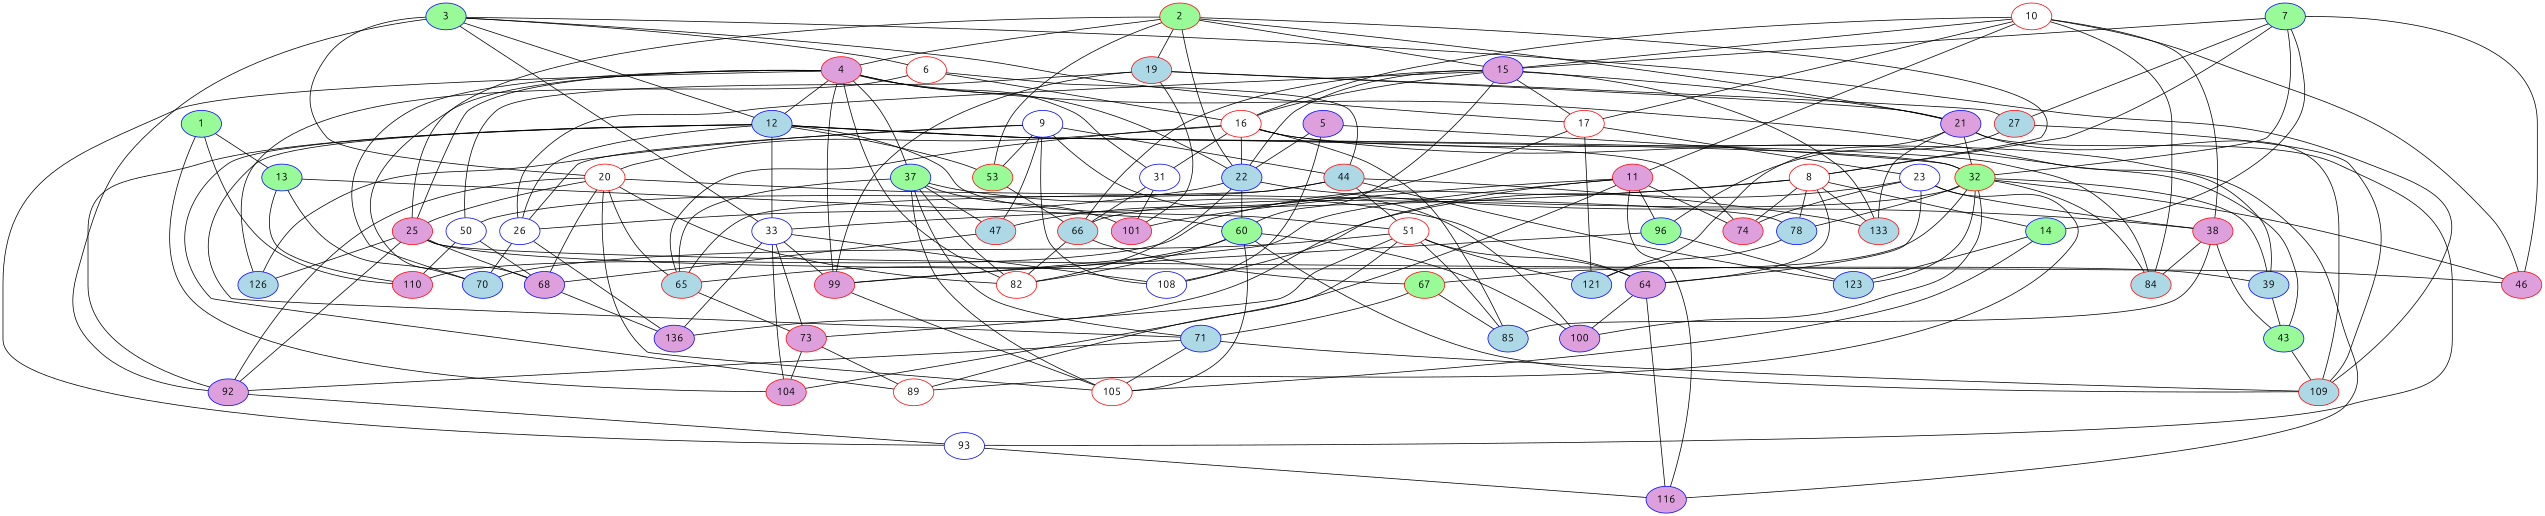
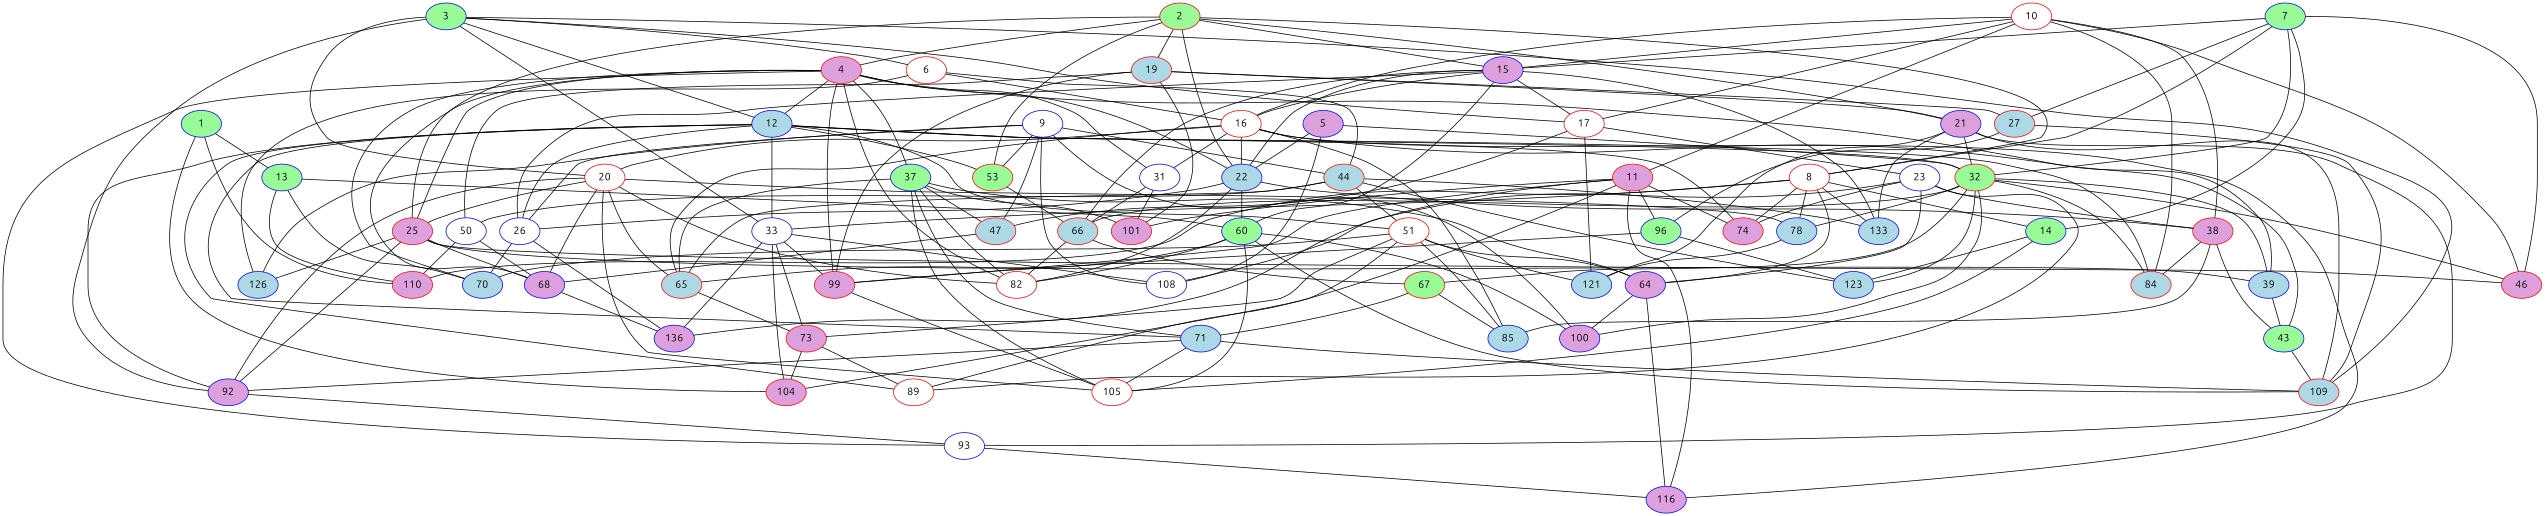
edge "15" -- "21": removed
node "133": color red -> blue
